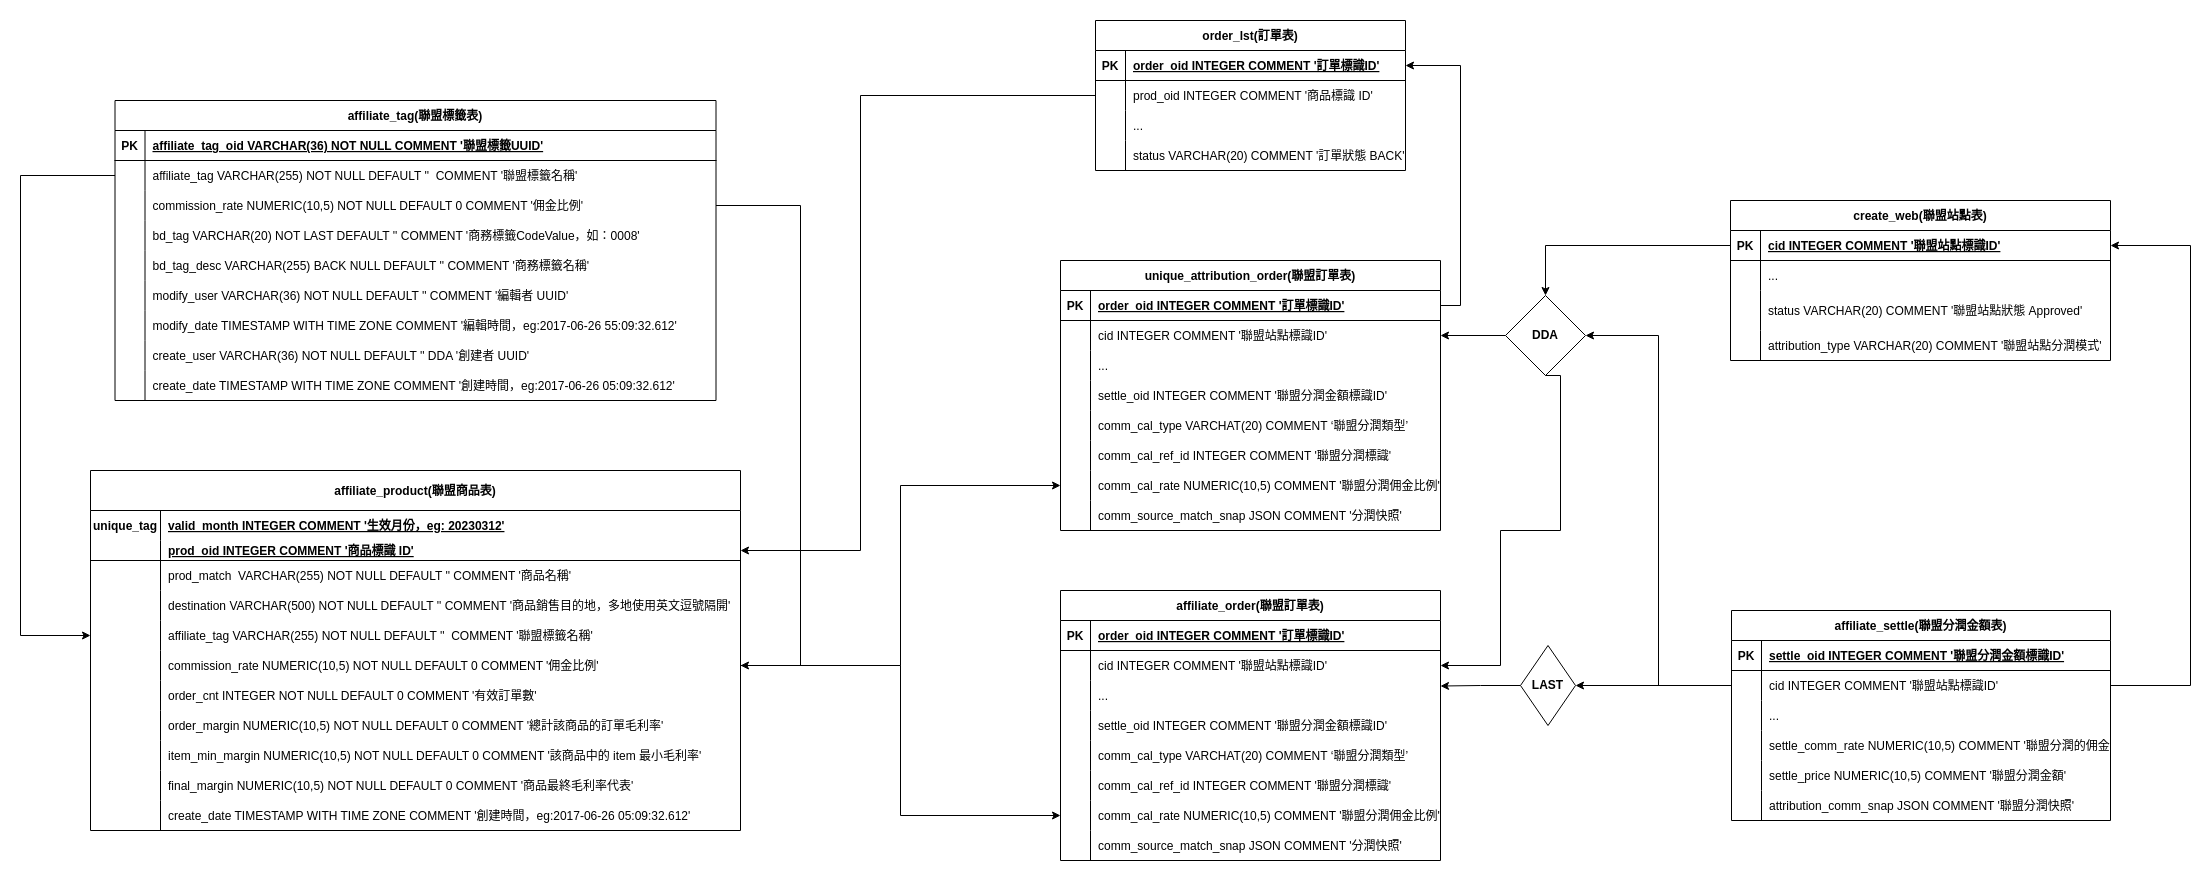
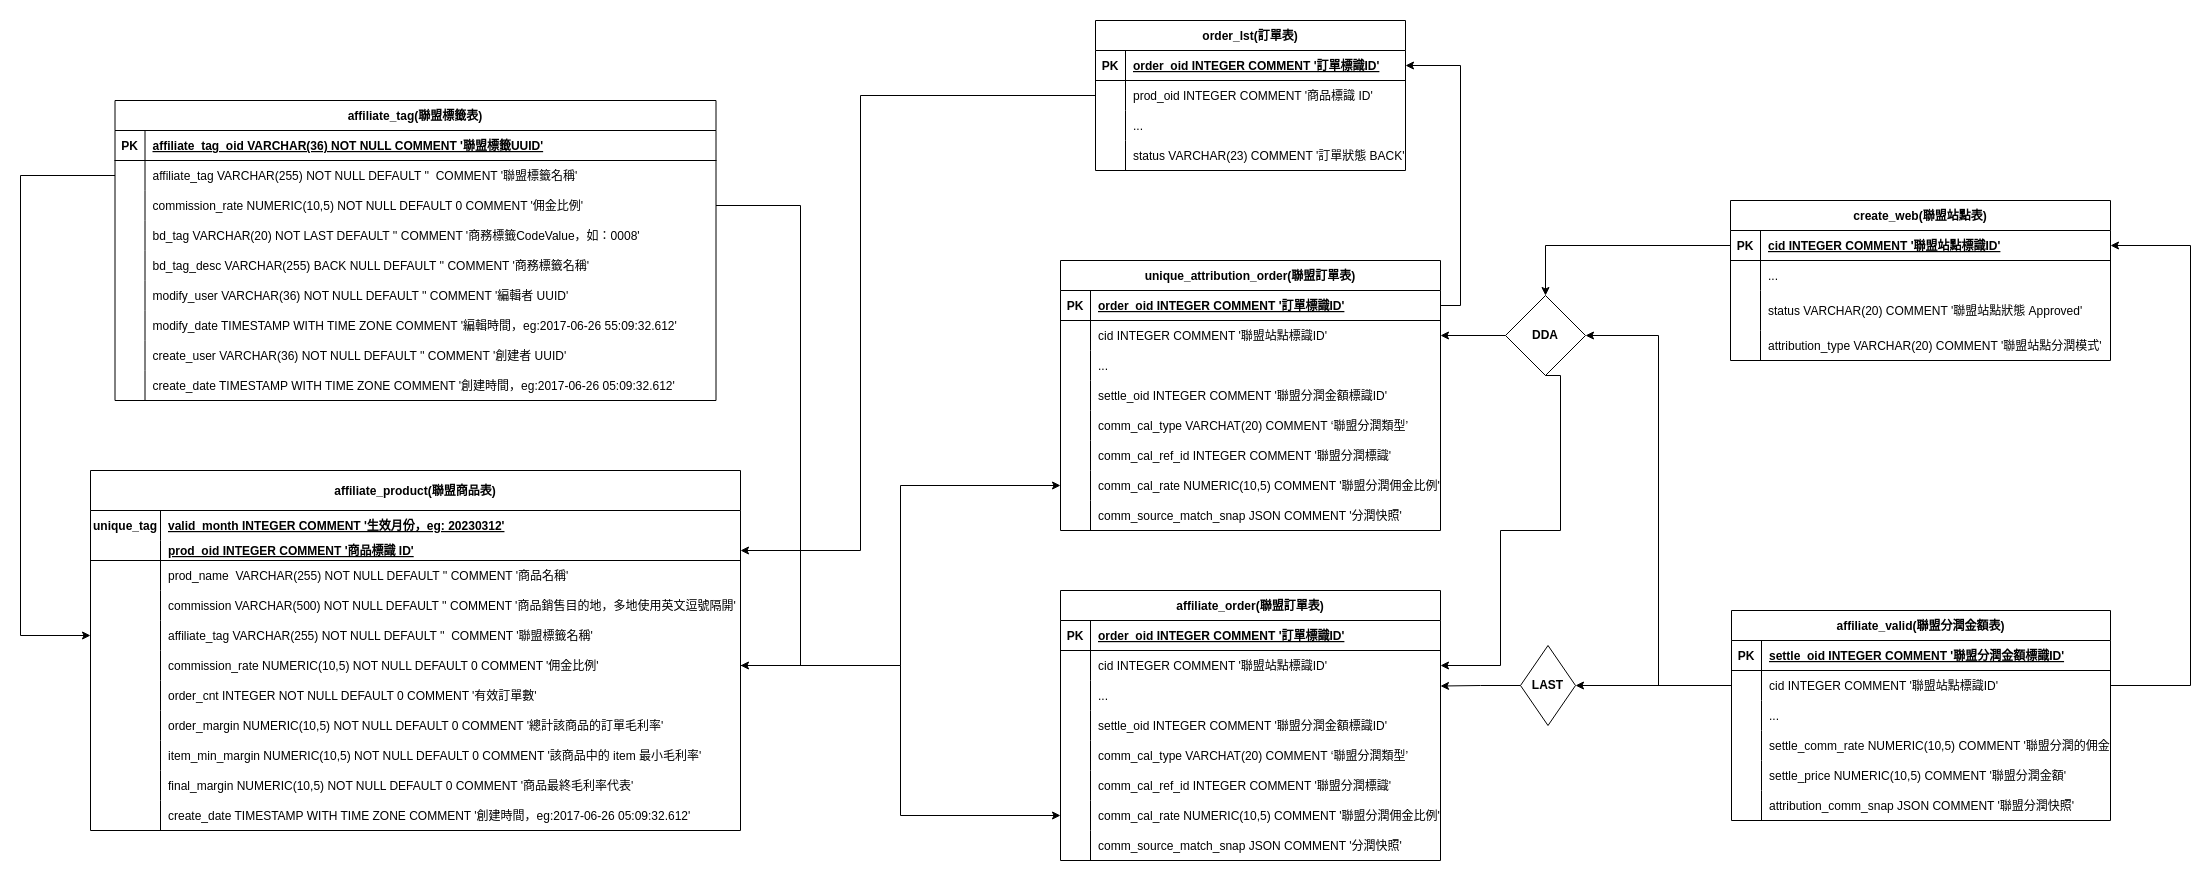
node "status VARCHAR(20) COMMENT '訂單狀態 BACK'": label "status VARCHAR(20) COMMENT '訂單狀態 BACK'" -> "status VARCHAR(23) COMMENT '訂單狀態 BACK'"
node "create_user VARCHAR(36) NOT NULL DEFAULT '' DDA '創建者 UUID'": label "create_user VARCHAR(36) NOT NULL DEFAULT '' DDA '創建者 UUID'" -> "create_user VARCHAR(36) NOT NULL DEFAULT '' COMMENT '創建者 UUID'"
node "prod_match VARCHAR(255) NOT NULL DEFAULT '' COMMENT '商品名稱'": label "prod_match VARCHAR(255) NOT NULL DEFAULT '' COMMENT '商品名稱'" -> "prod_name VARCHAR(255) NOT NULL DEFAULT '' COMMENT '商品名稱'"
node "destination VARCHAR(500) NOT NULL DEFAULT '' COMMENT '商品銷售目的地，多地使用英文逗號隔開'": label "destination VARCHAR(500) NOT NULL DEFAULT '' COMMENT '商品銷售目的地，多地使用英文逗號隔開'" -> "commission VARCHAR(500) NOT NULL DEFAULT '' COMMENT '商品銷售目的地，多地使用英文逗號隔開'"
node "affiliate_settle(聯盟分潤金額表)": label "affiliate_settle(聯盟分潤金額表)" -> "affiliate_valid(聯盟分潤金額表)"
